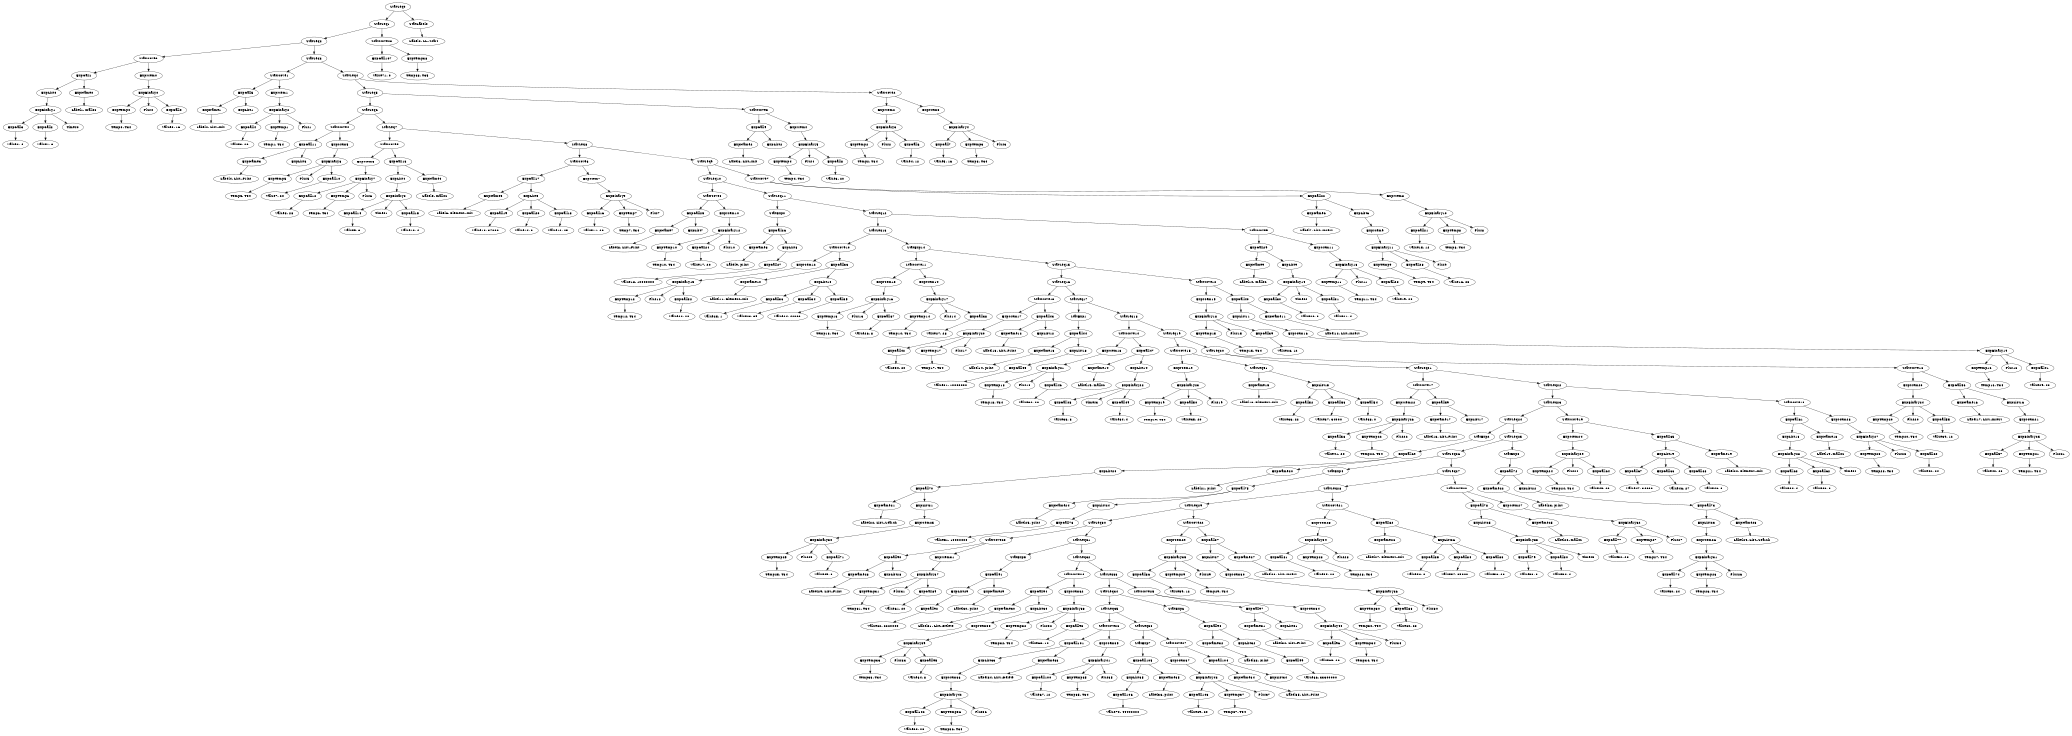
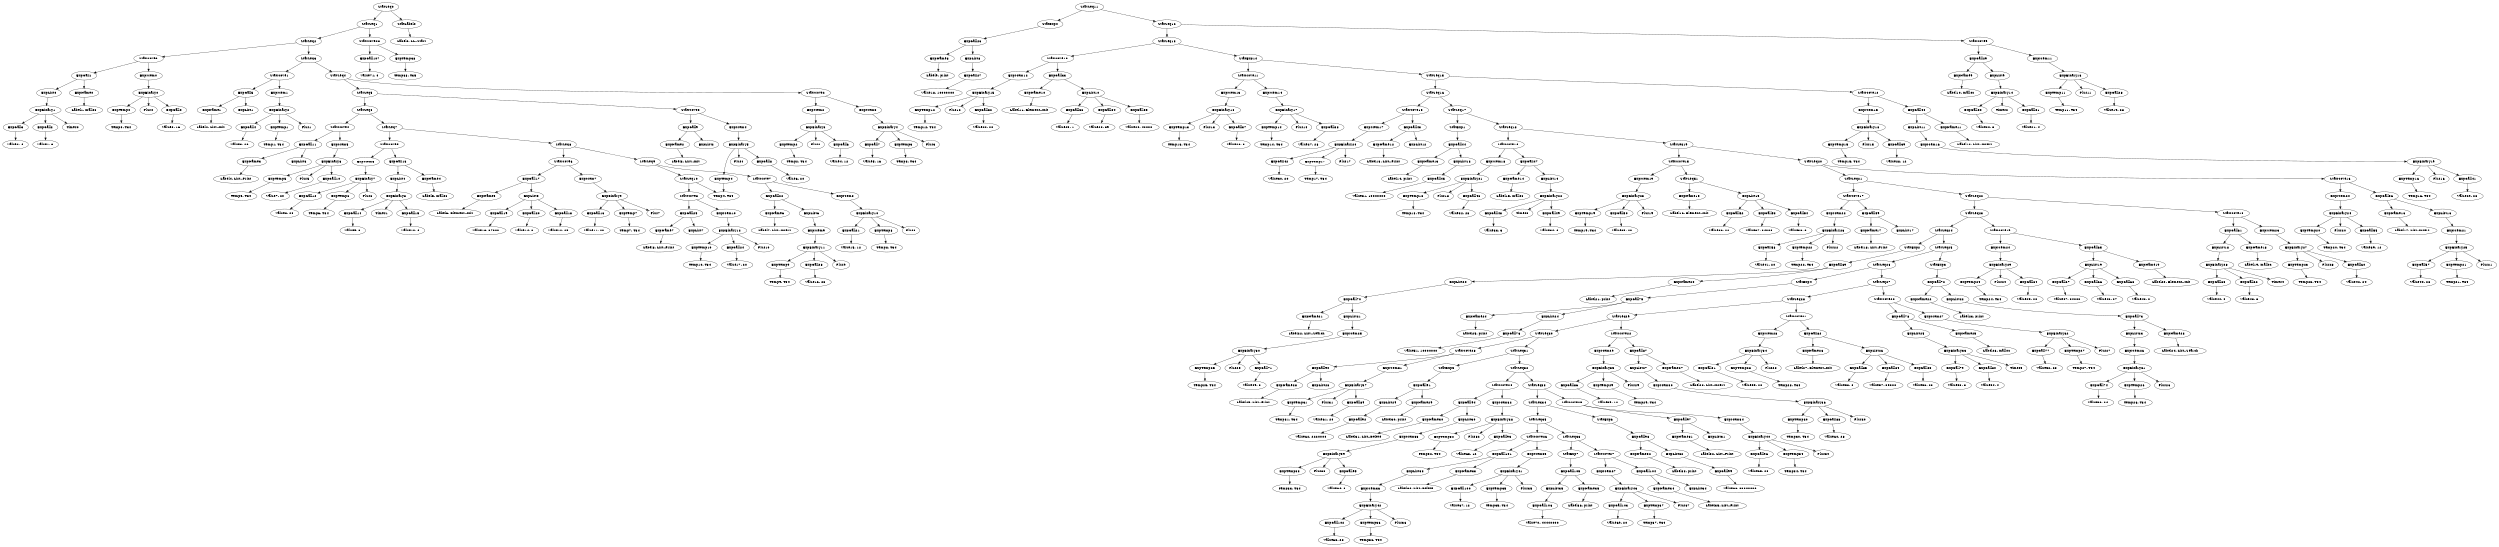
edge "StatSeq10" -> "StatSeq11": now "StatSeq10" -> "Temp4: T34"
